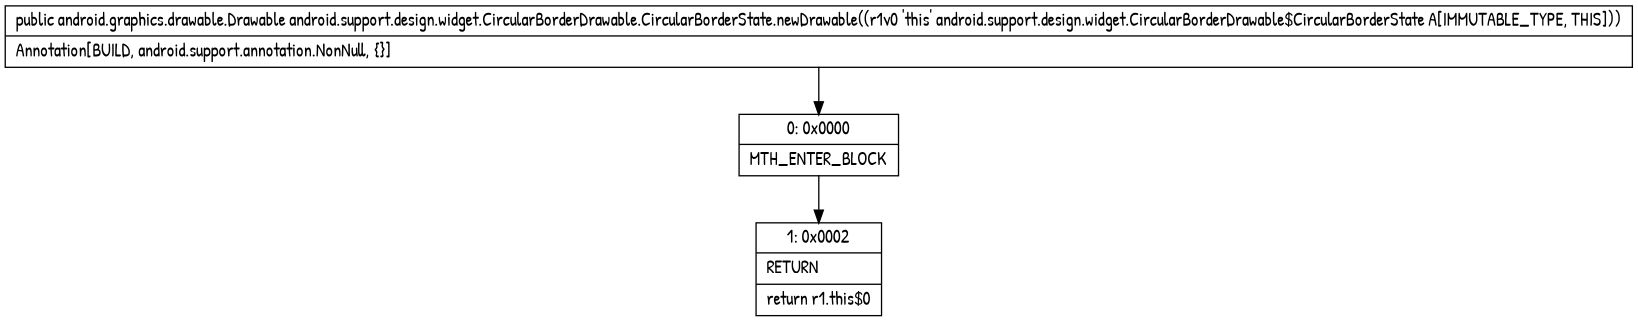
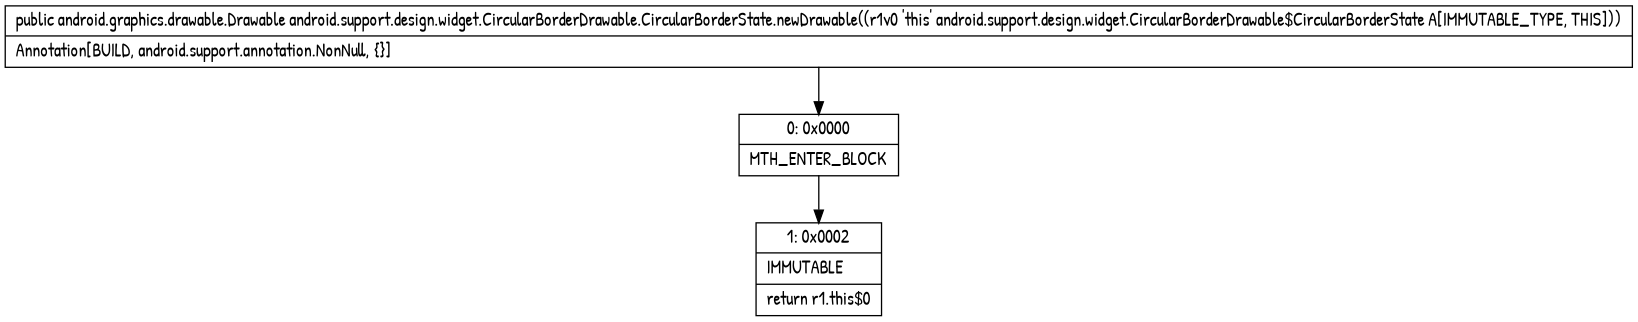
node "1: 0x0002": text "RETURN" -> "IMMUTABLE"
